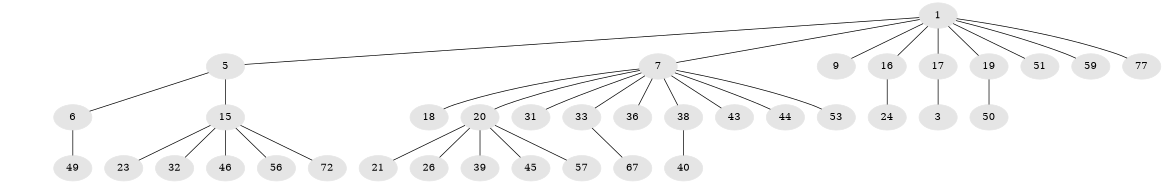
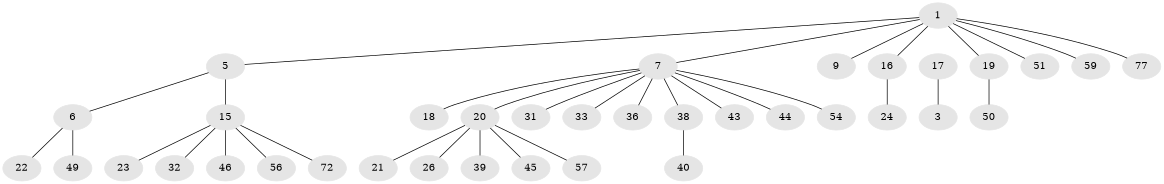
edge "1" -- "17": removed
node "53": label "53" -> "54"
node "22": added
node "67": removed
